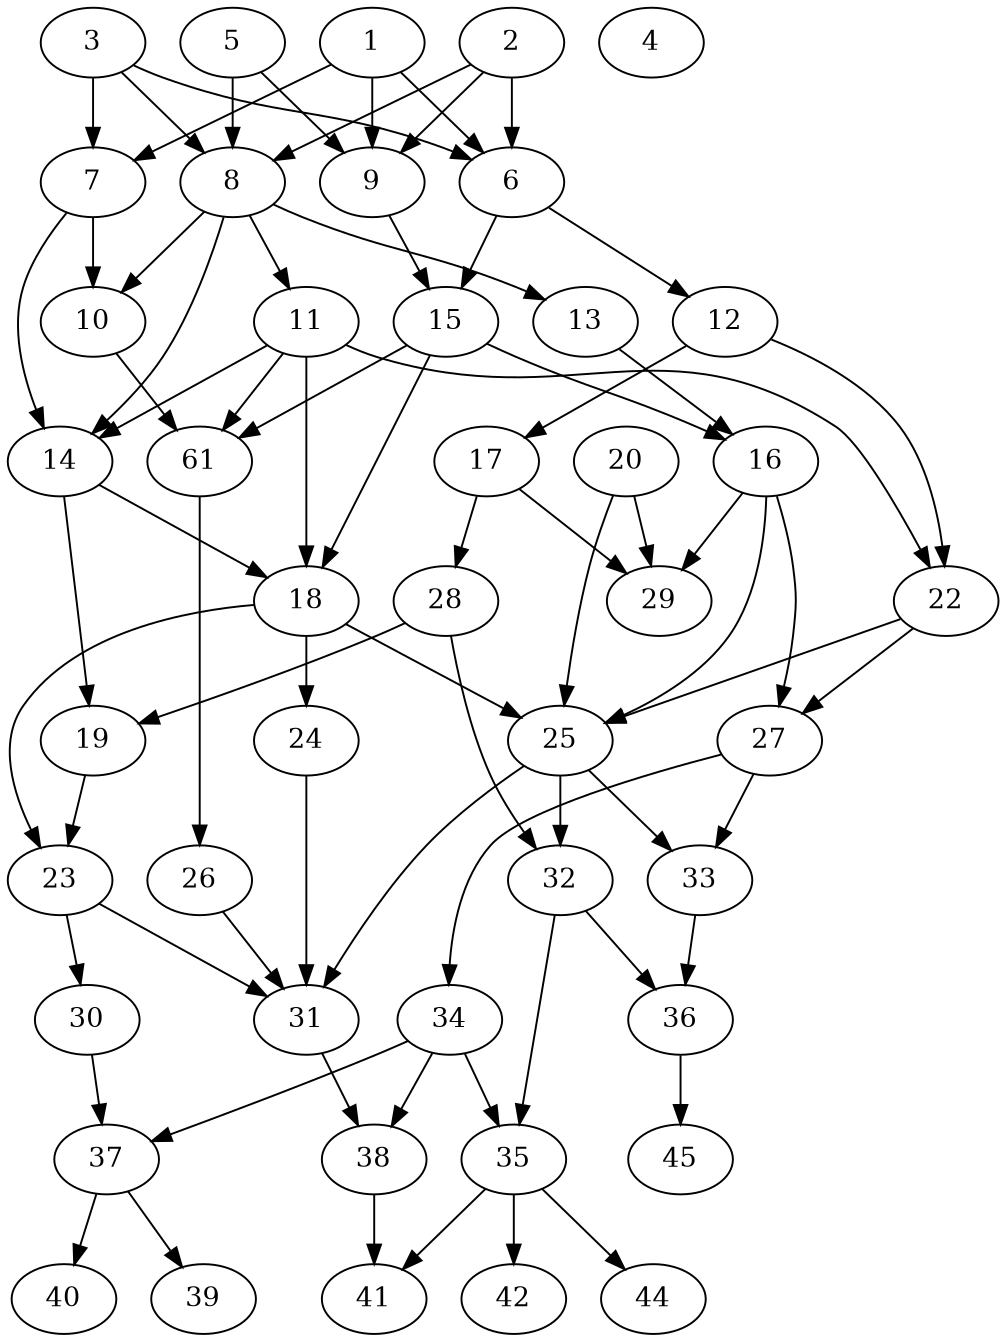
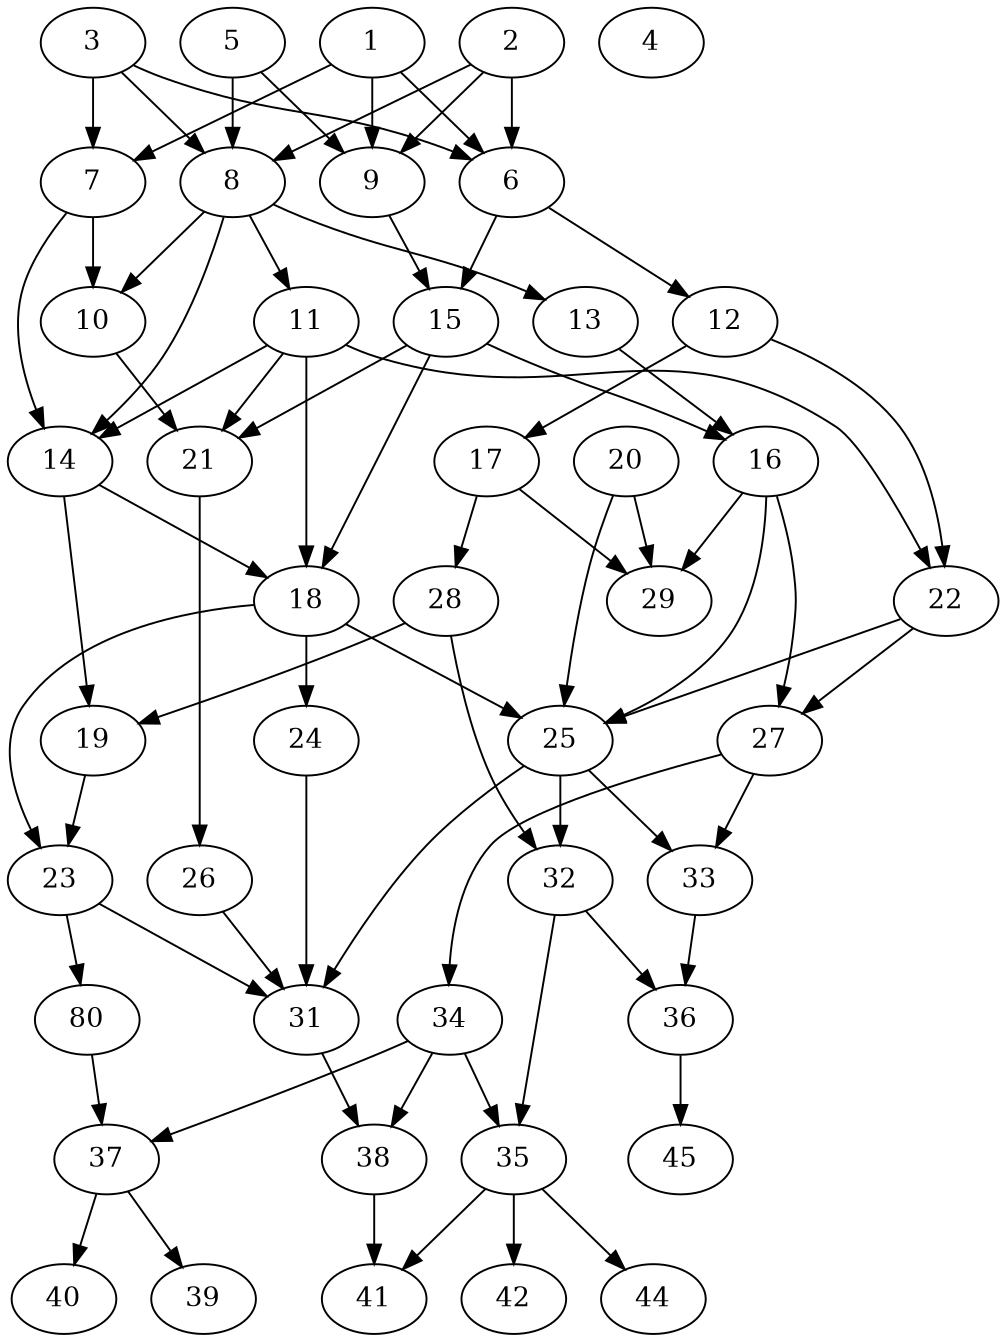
node "61": label "61" -> "21"
node "30": label "30" -> "80"
